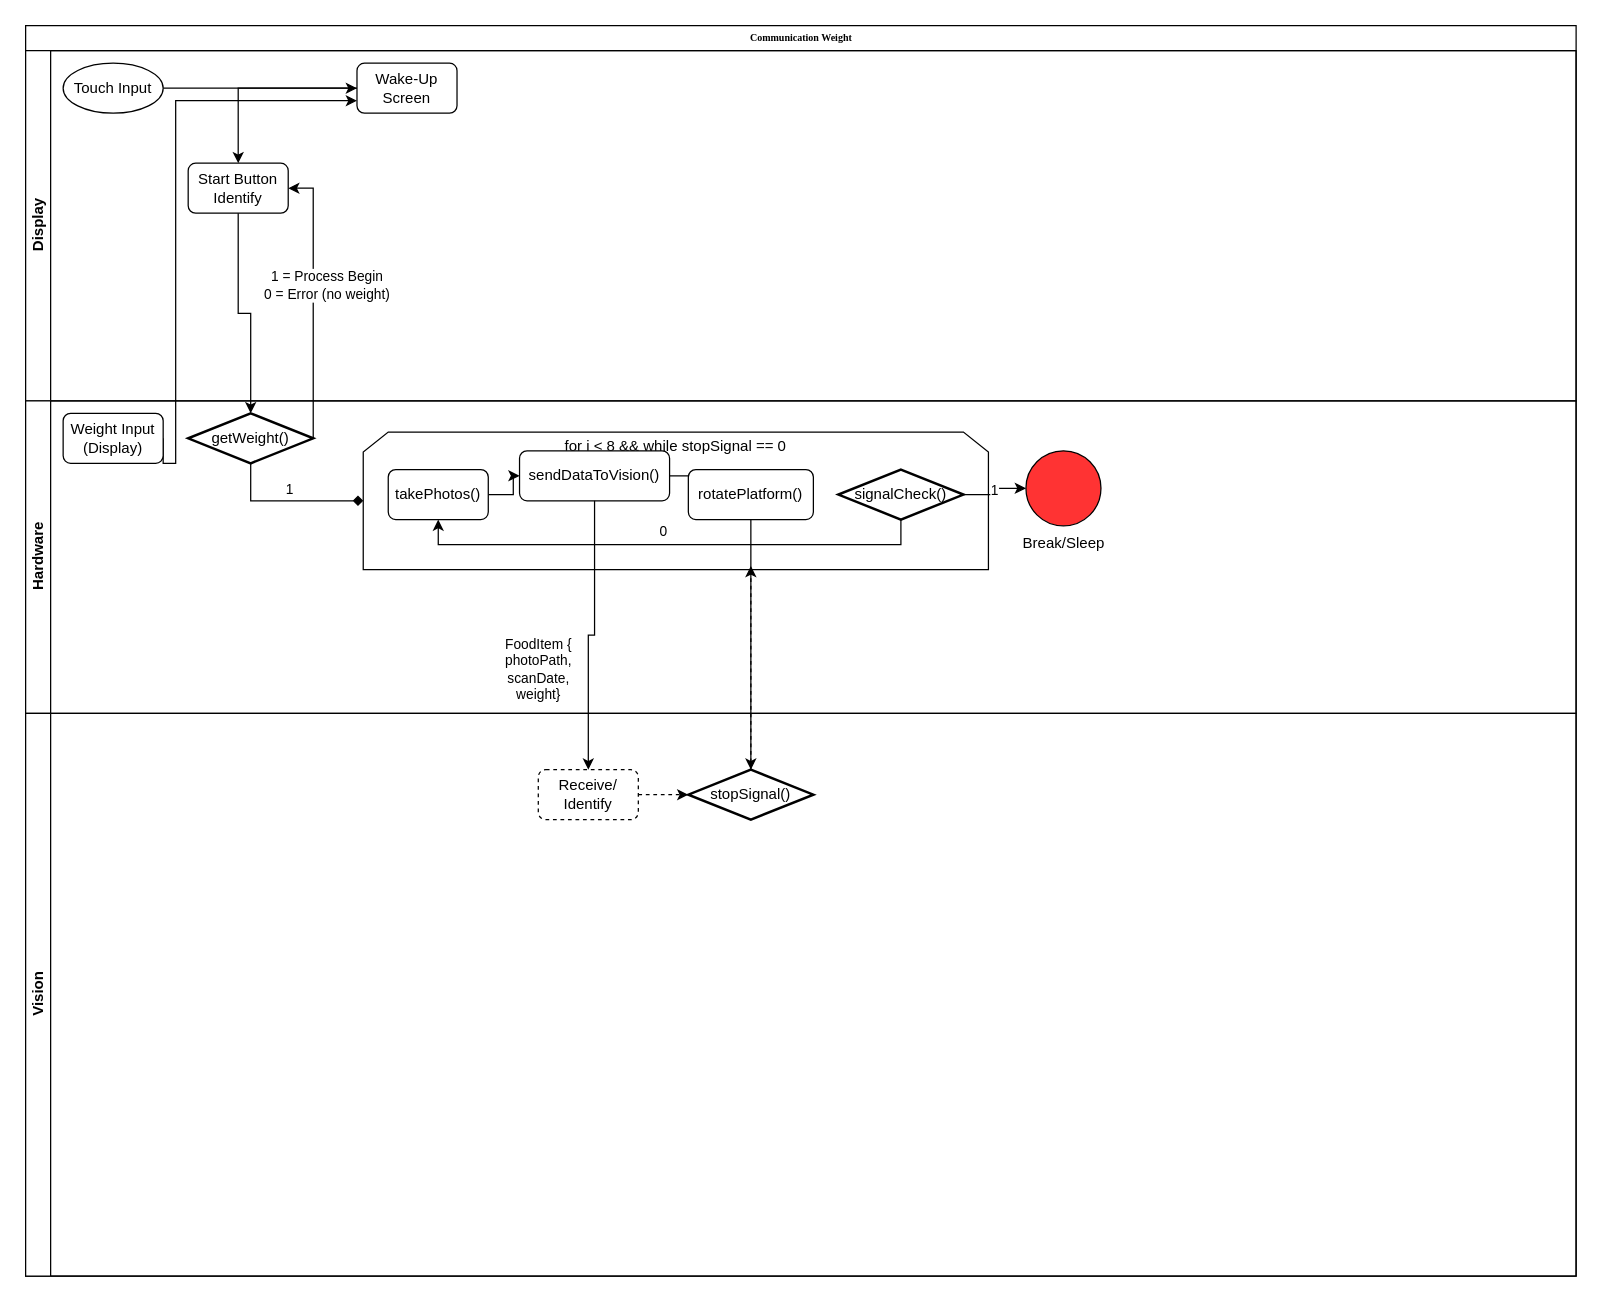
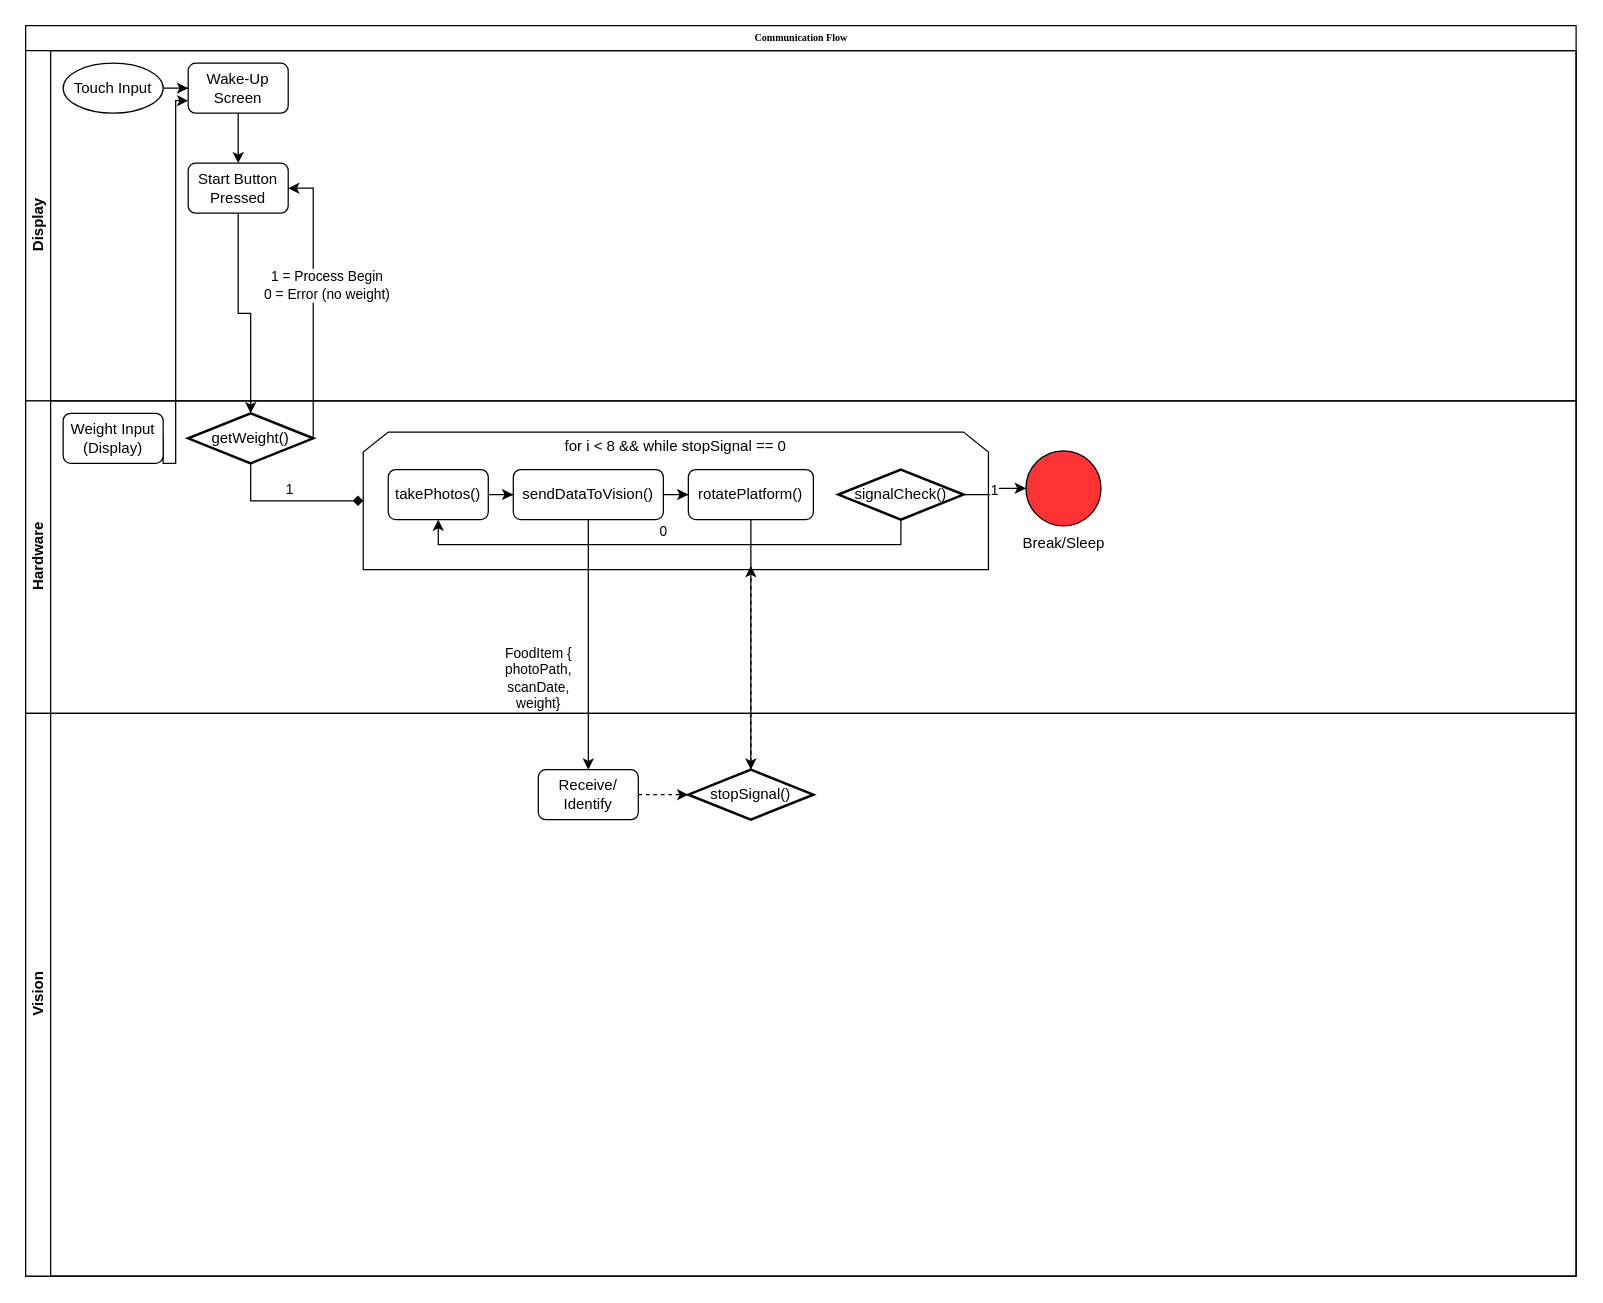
node "Communication Weight": label "Communication Weight" -> "Communication Flow"
node "Wake-Up Screen": moved (407, 88) -> (238, 88)
node "Start Button Identify": label "Start Button Identify" -> "Start Button Pressed"
node "sendDataToVision()": moved (594, 476) -> (588, 494)
node "Receive/ Identify": style dashed -> solid
